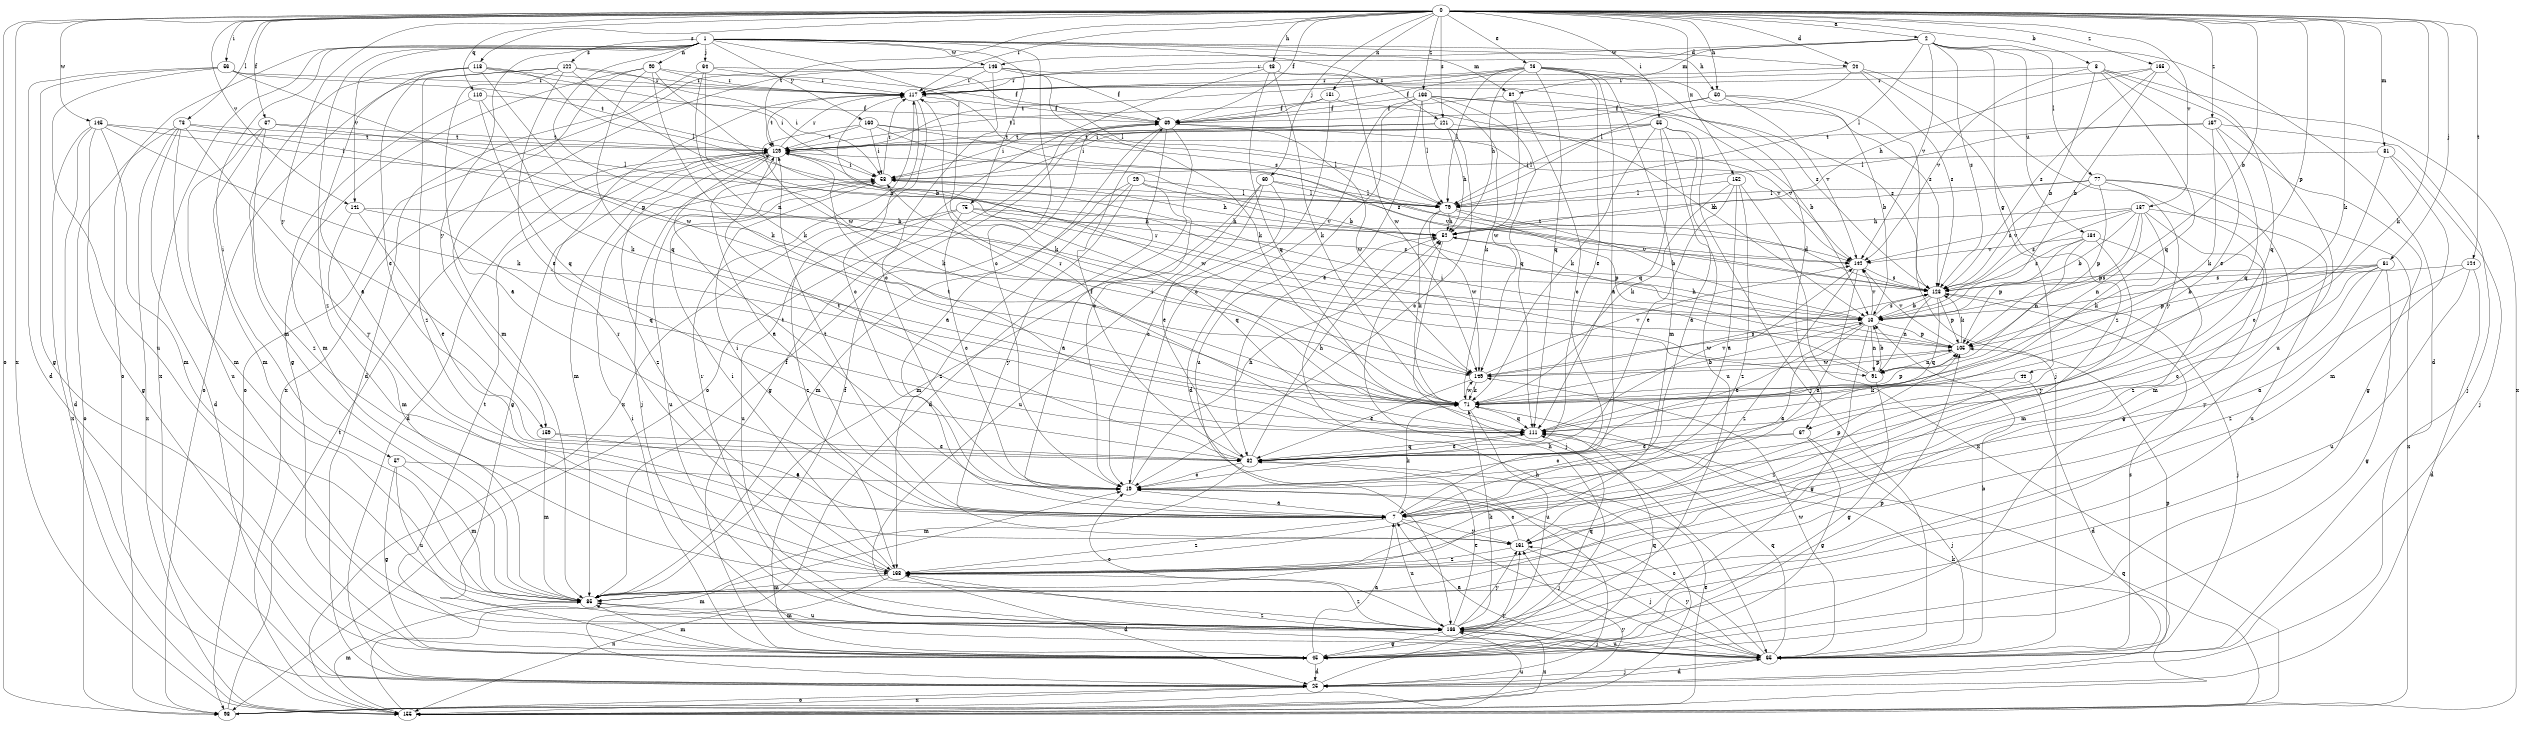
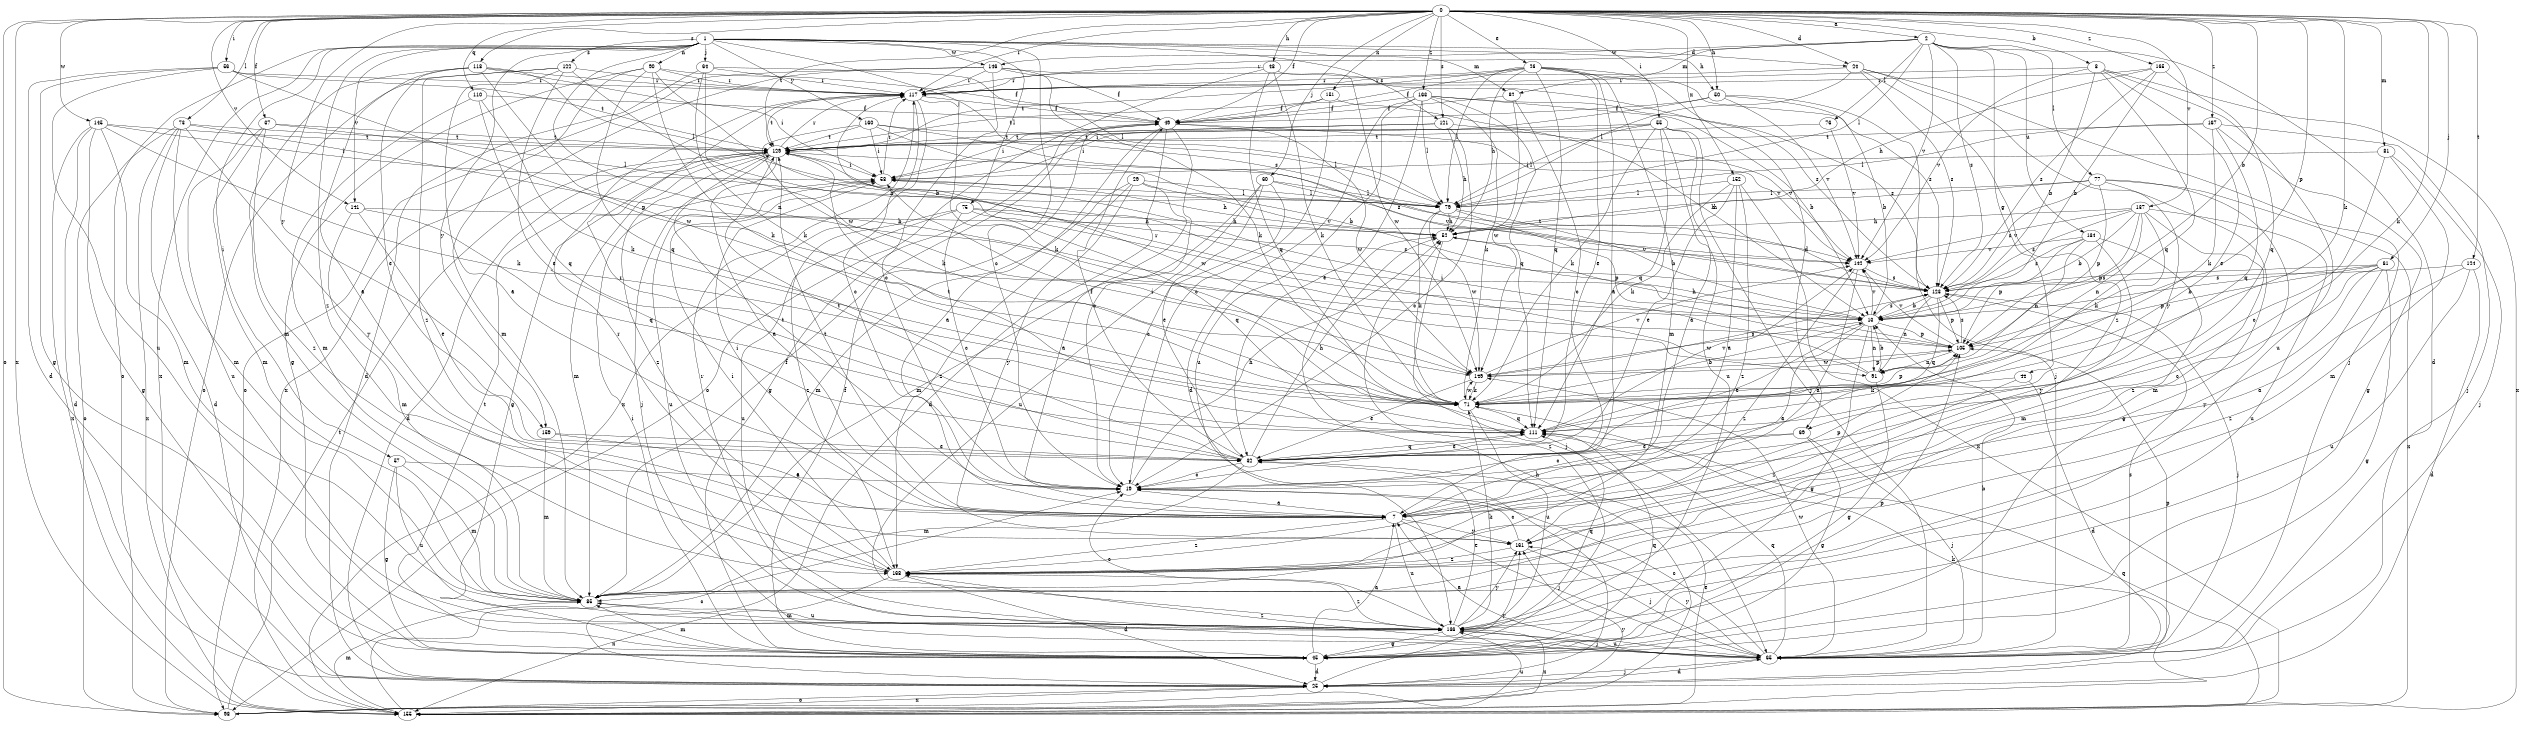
edge "122" -> "58": removed, label "i"
node "39": label "39" -> "49"
node "76": added
edge "105" -> "123": label "k" -> "s"
edge "111" -> "117": now "32" -> "117"
edge "24" -> "65": added, label "j"
node "67": label "67" -> "69"
edge "7" -> "71": removed, label "k"
edge "45" -> "52": label "h" -> "z"
edge "168" -> "85": removed, label "m"
edge "155" -> "19": label "m" -> "c"
